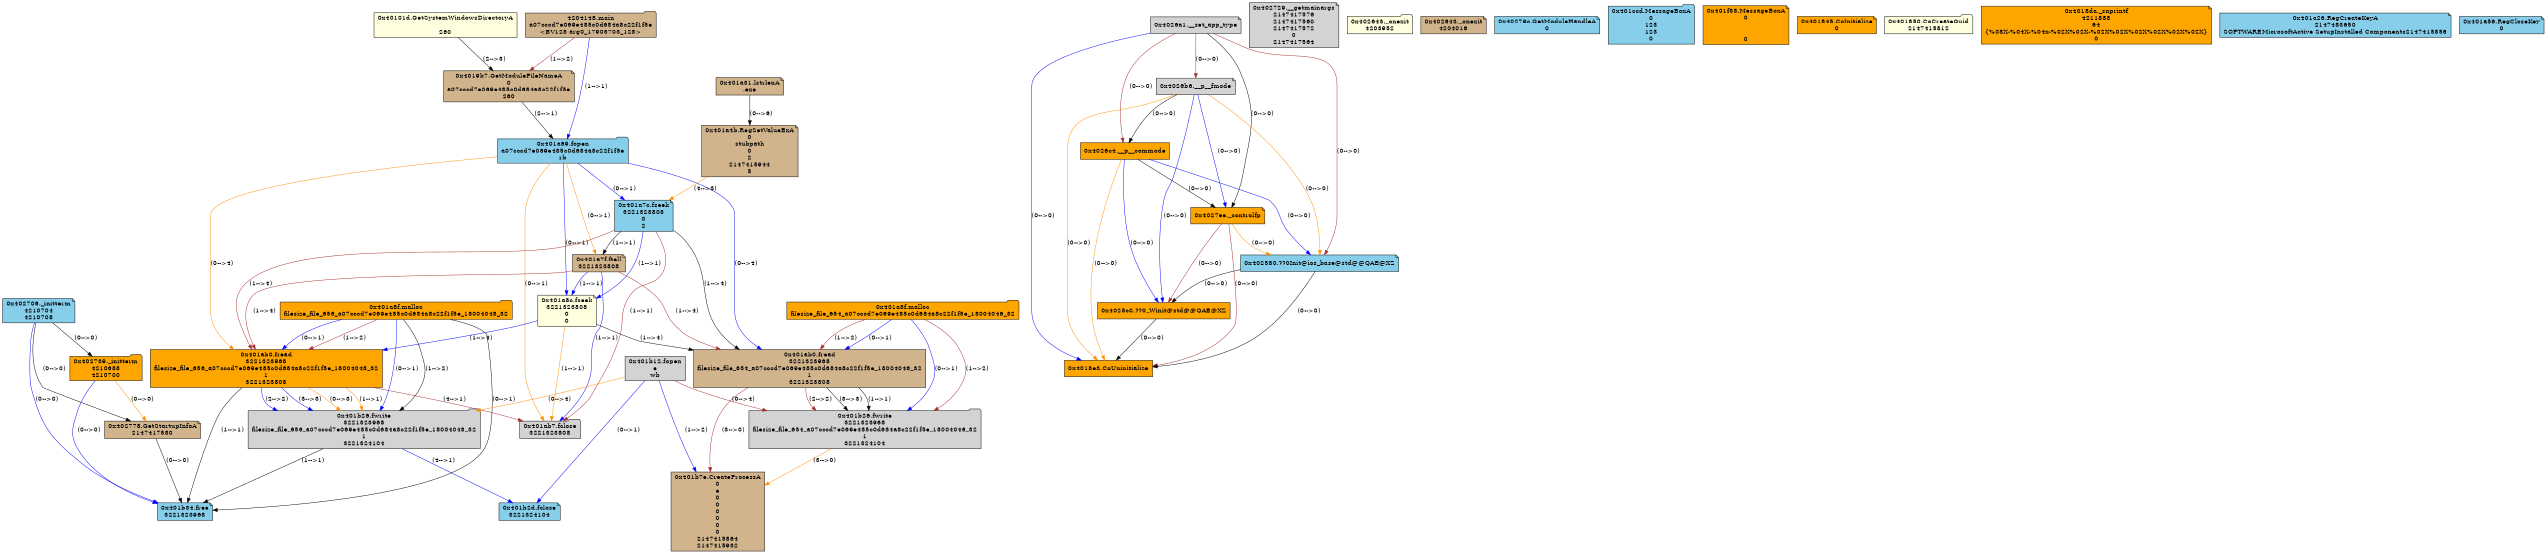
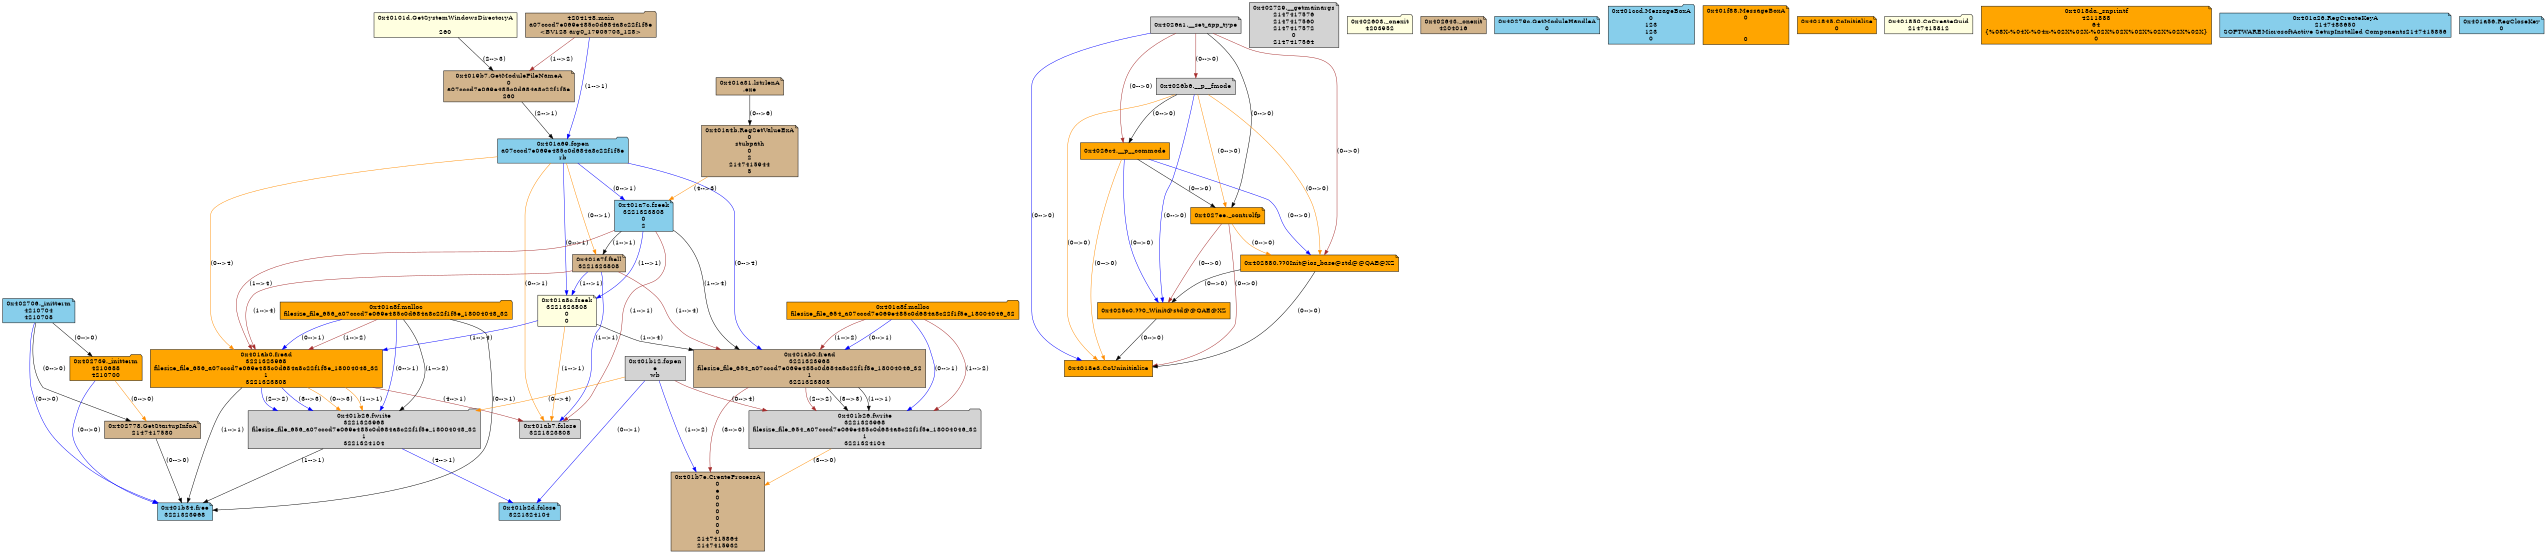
node "0x402643._onexit 4203952": label "0x402643._onexit 4203952" -> "0x402603._onexit 4203952"
edge "0x4026b6.__p__fmode" -> "0x4027ee._controlfp": color blue -> darkorange
node "0x402580.??0Init@ios_base@std@@QAE@XZ": fillcolor skyblue -> orange
